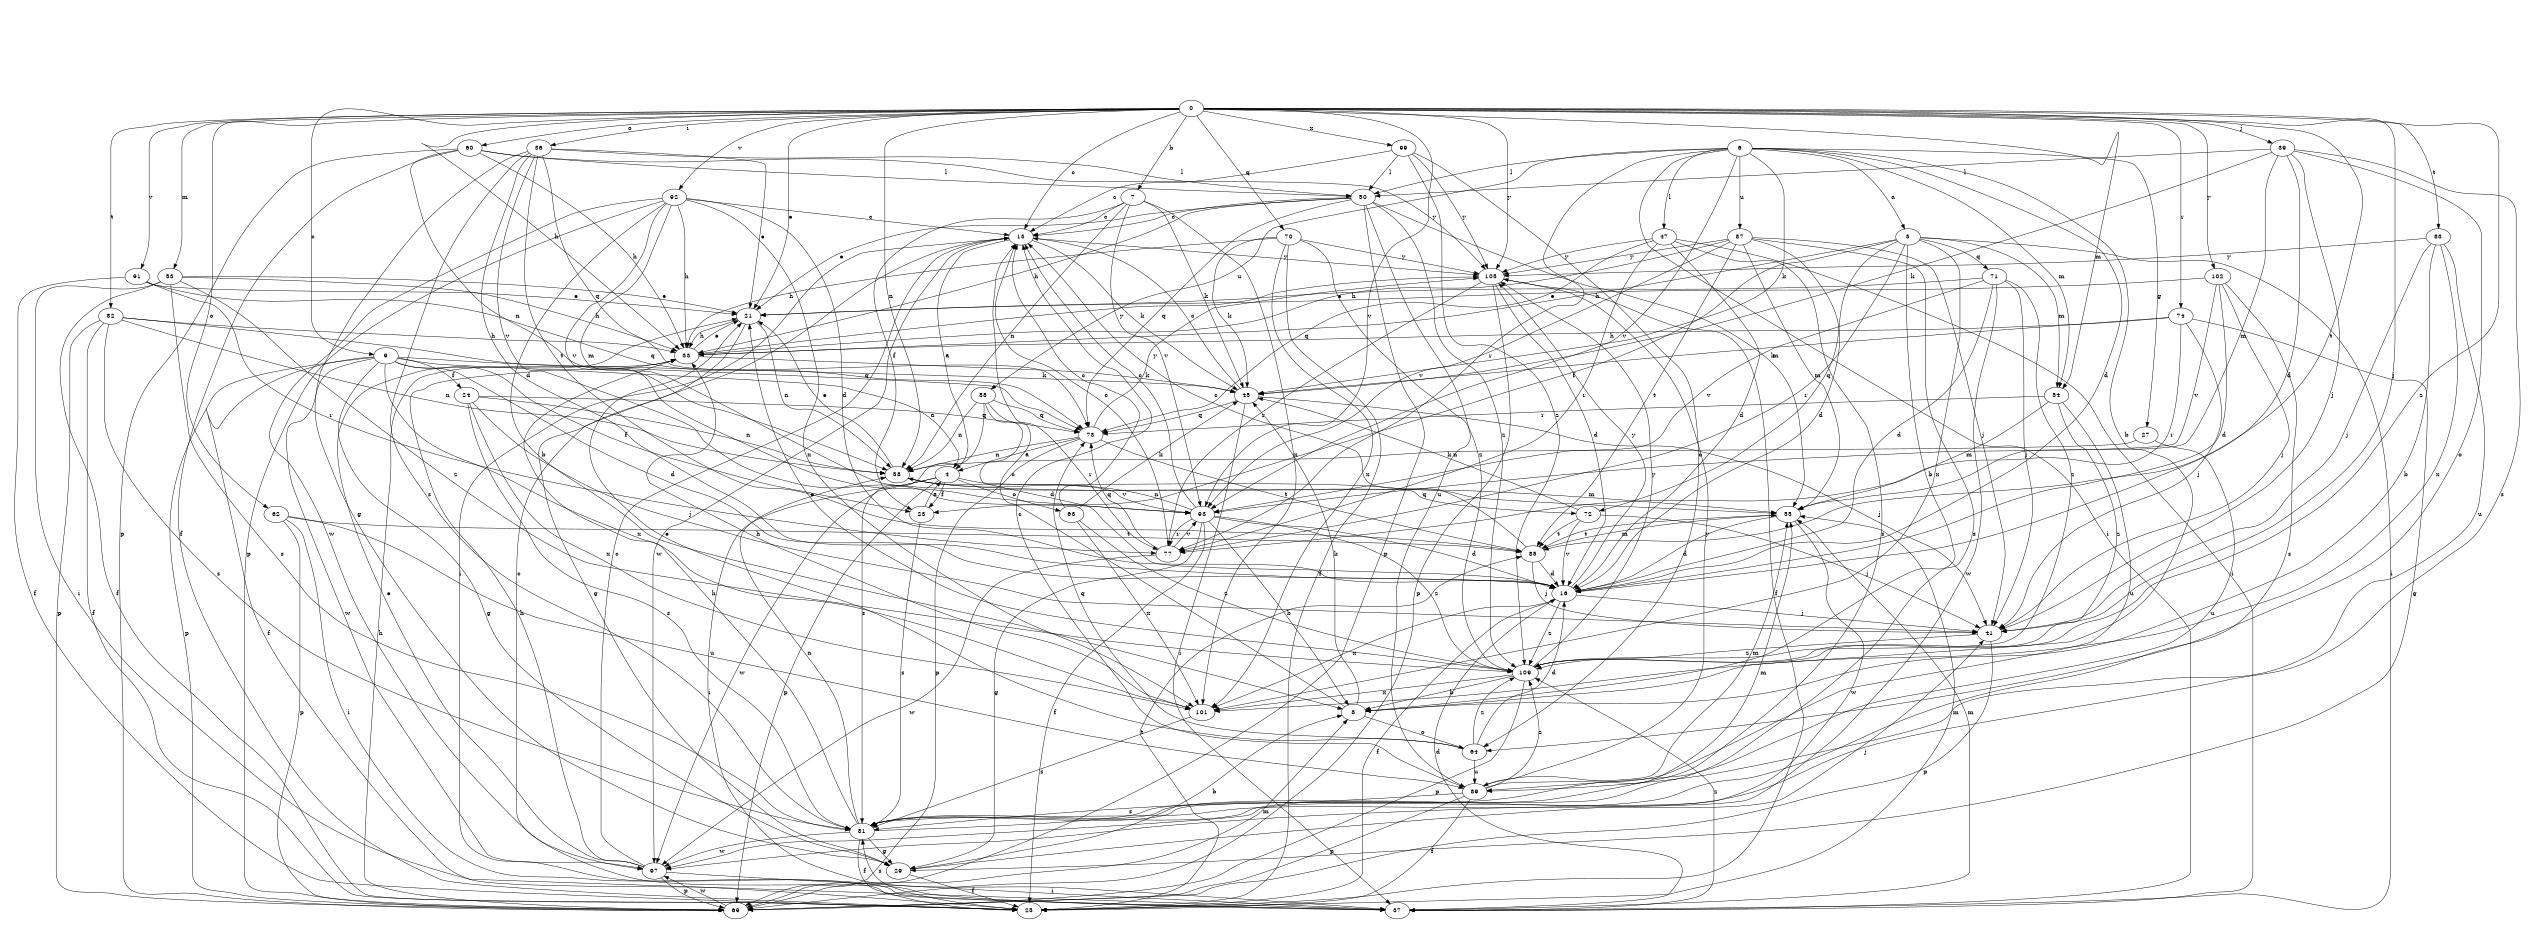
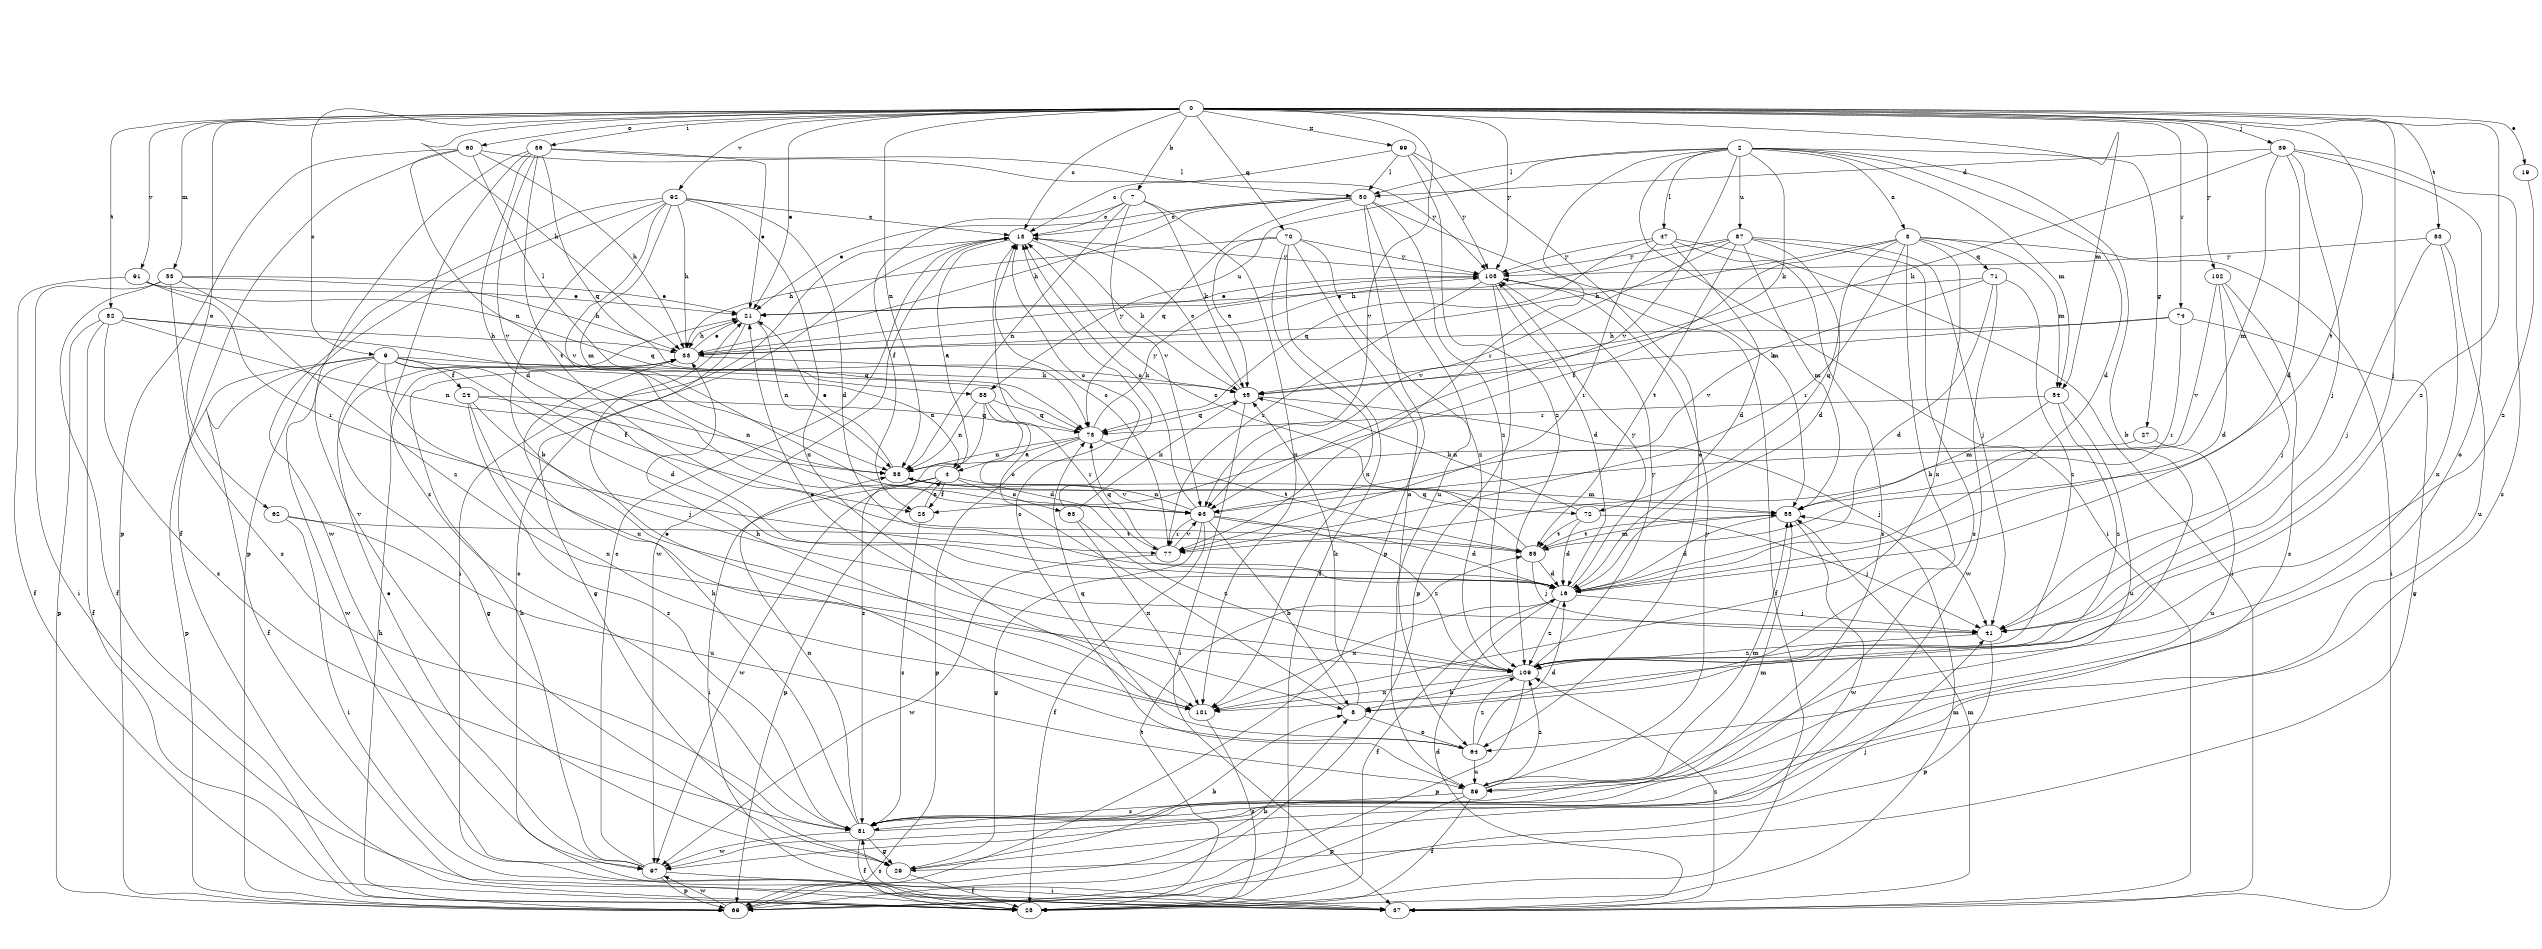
node "6": label "6" -> "2"
edge "39" -> "50": label "l" -> "d"
node "19": added
edge "60" -> "50": now "60" -> "88"
edge "102" -> "21": now "105" -> "21"
edge "70" -> "45": label "k" -> "a"
edge "71" -> "41": removed, label "j"
edge "74" -> "41": removed, label "j"
edge "70" -> "64": added, label "o"
edge "36" -> "29": label "g" -> "v"
edge "72" -> "16": label "v" -> "d"
edge "83" -> "8": removed, label "b"
edge "101" -> "81": now "101" -> "25"
edge "69" -> "8": label "m" -> "b"
edge "62" -> "69": removed, label "p"
